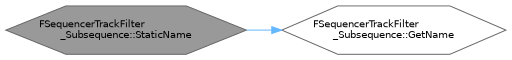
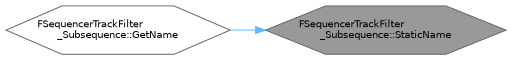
edge "FSequencerTrackFilter _Subsequence::StaticName" -> "FSequencerTrackFilter _Subsequence::GetName": reversed
